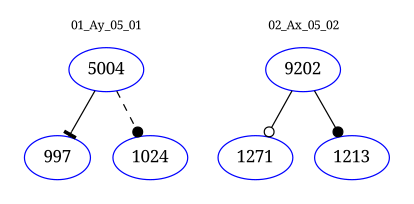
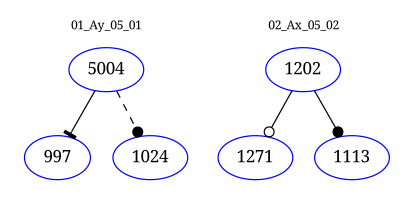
node "9202": label "9202" -> "1202"
node "1213": label "1213" -> "1113"
